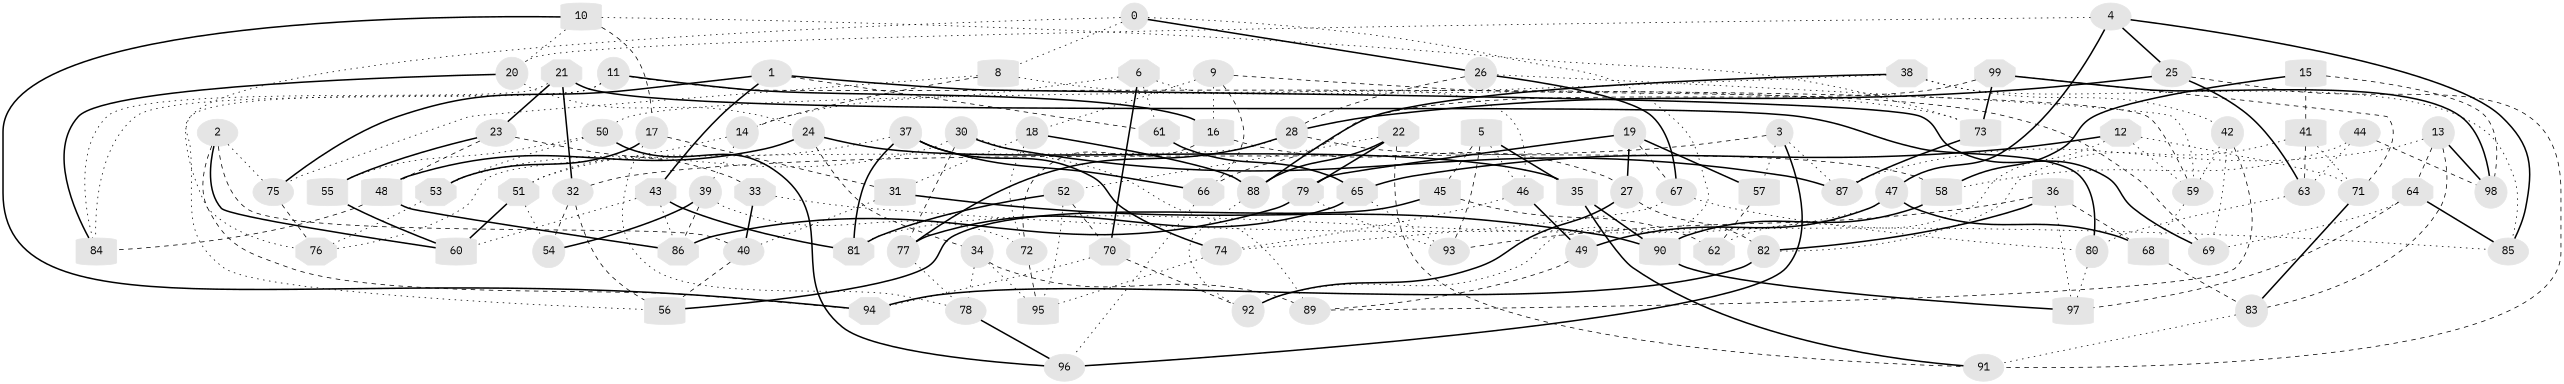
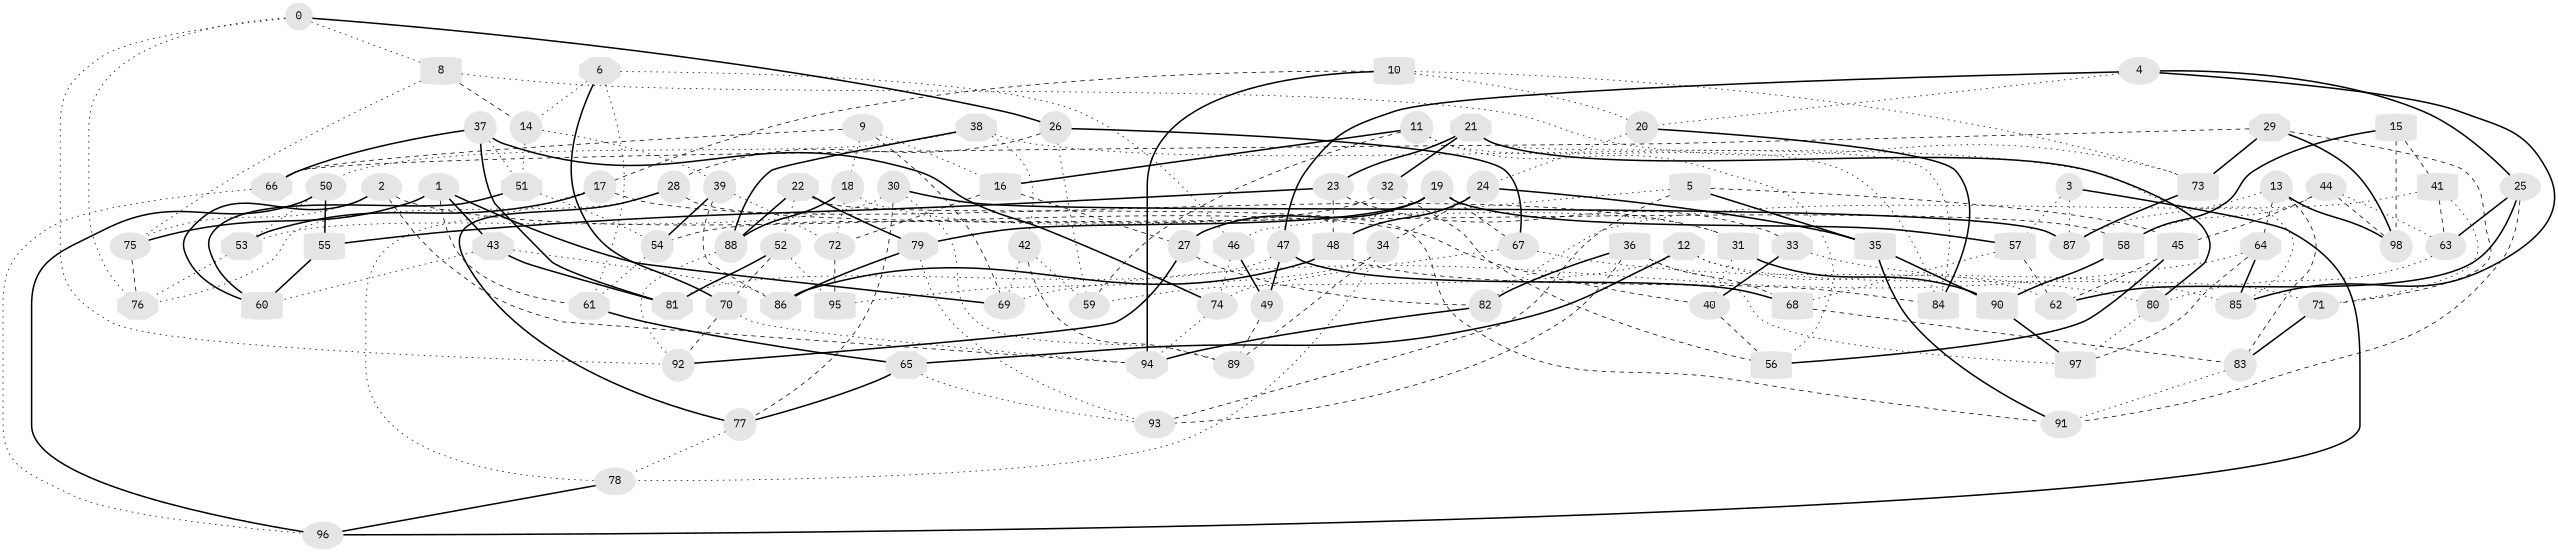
node "99": label "99" -> "29"
edge "25" -- "28": now "25" -- "62"
edge "50" -- "55": style dotted -> bold
edge "3" -- "32": removed
edge "59" -- "68": now "57" -- "68"
edge "44" -- "45": added
edge "54" -- "61": added
edge "74" -- "95": now "74" -- "94"
